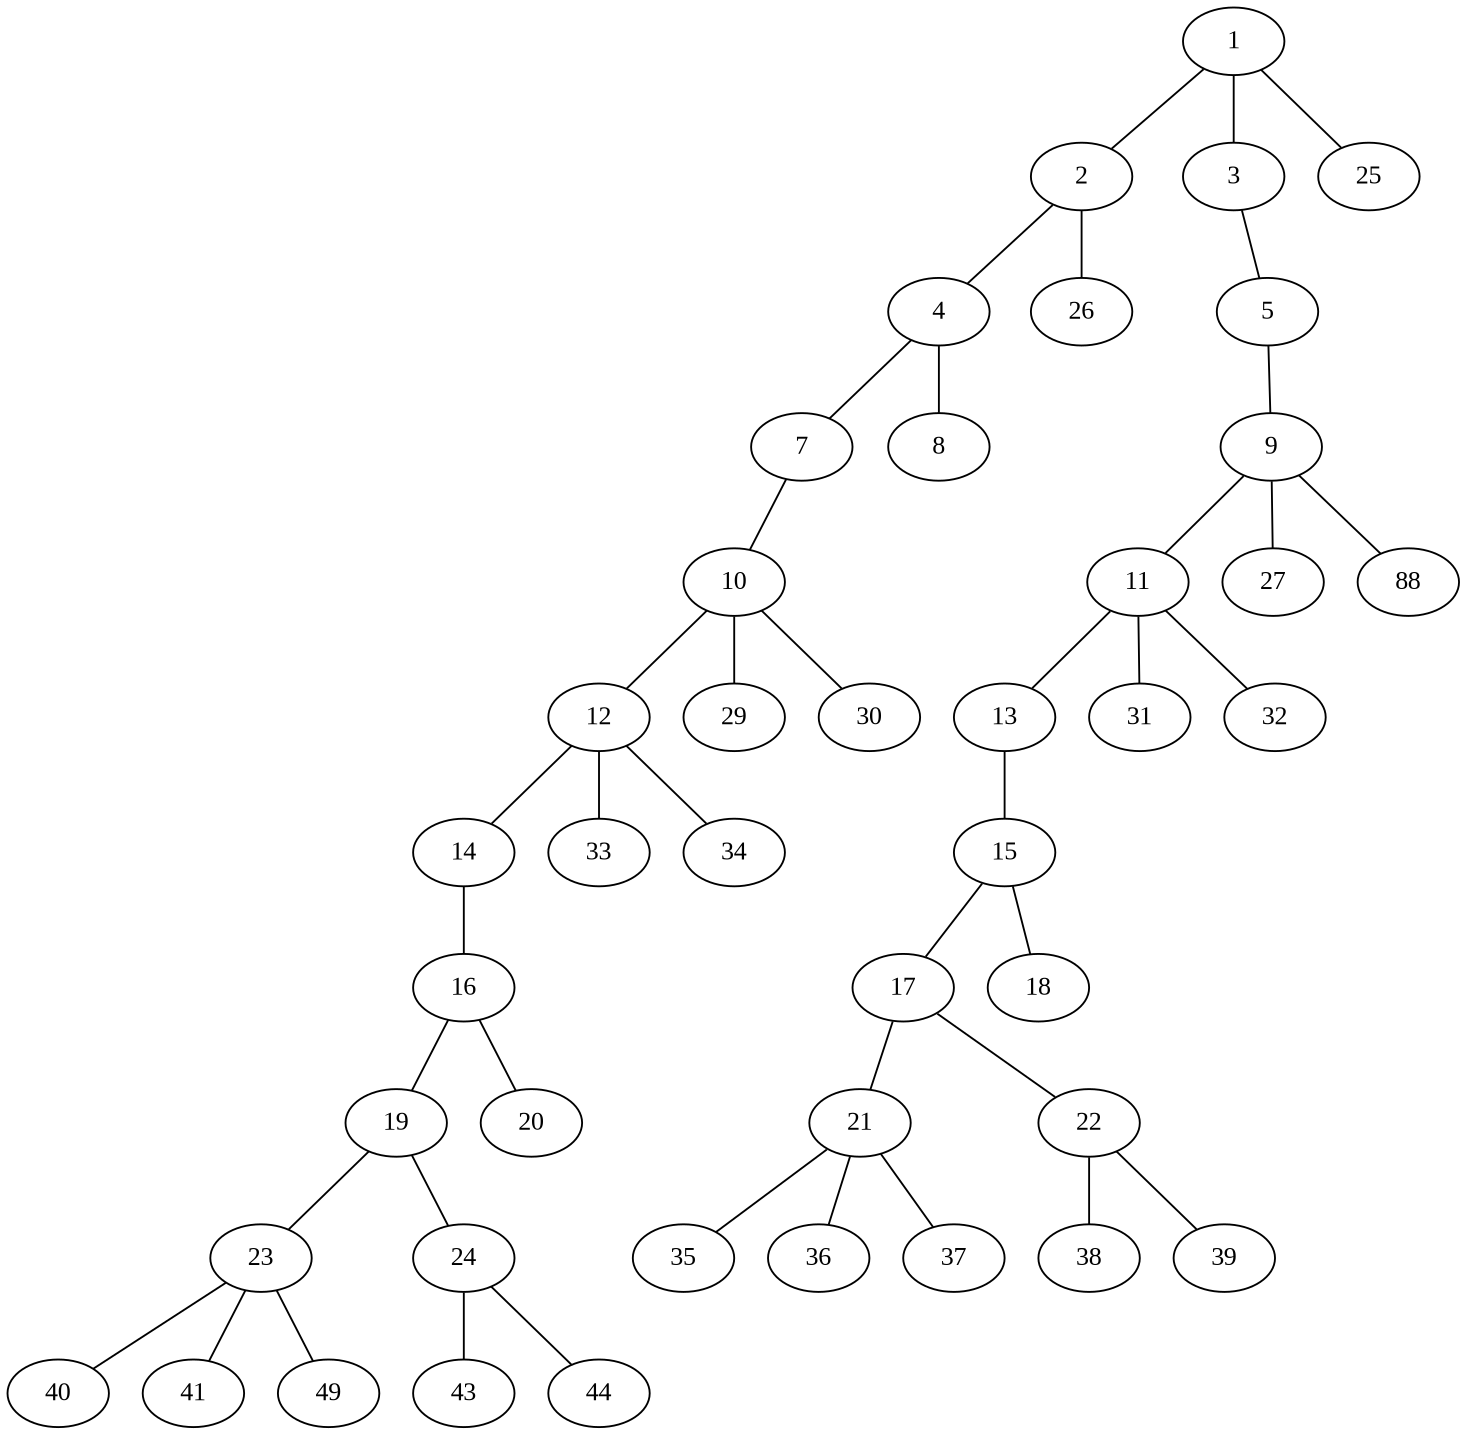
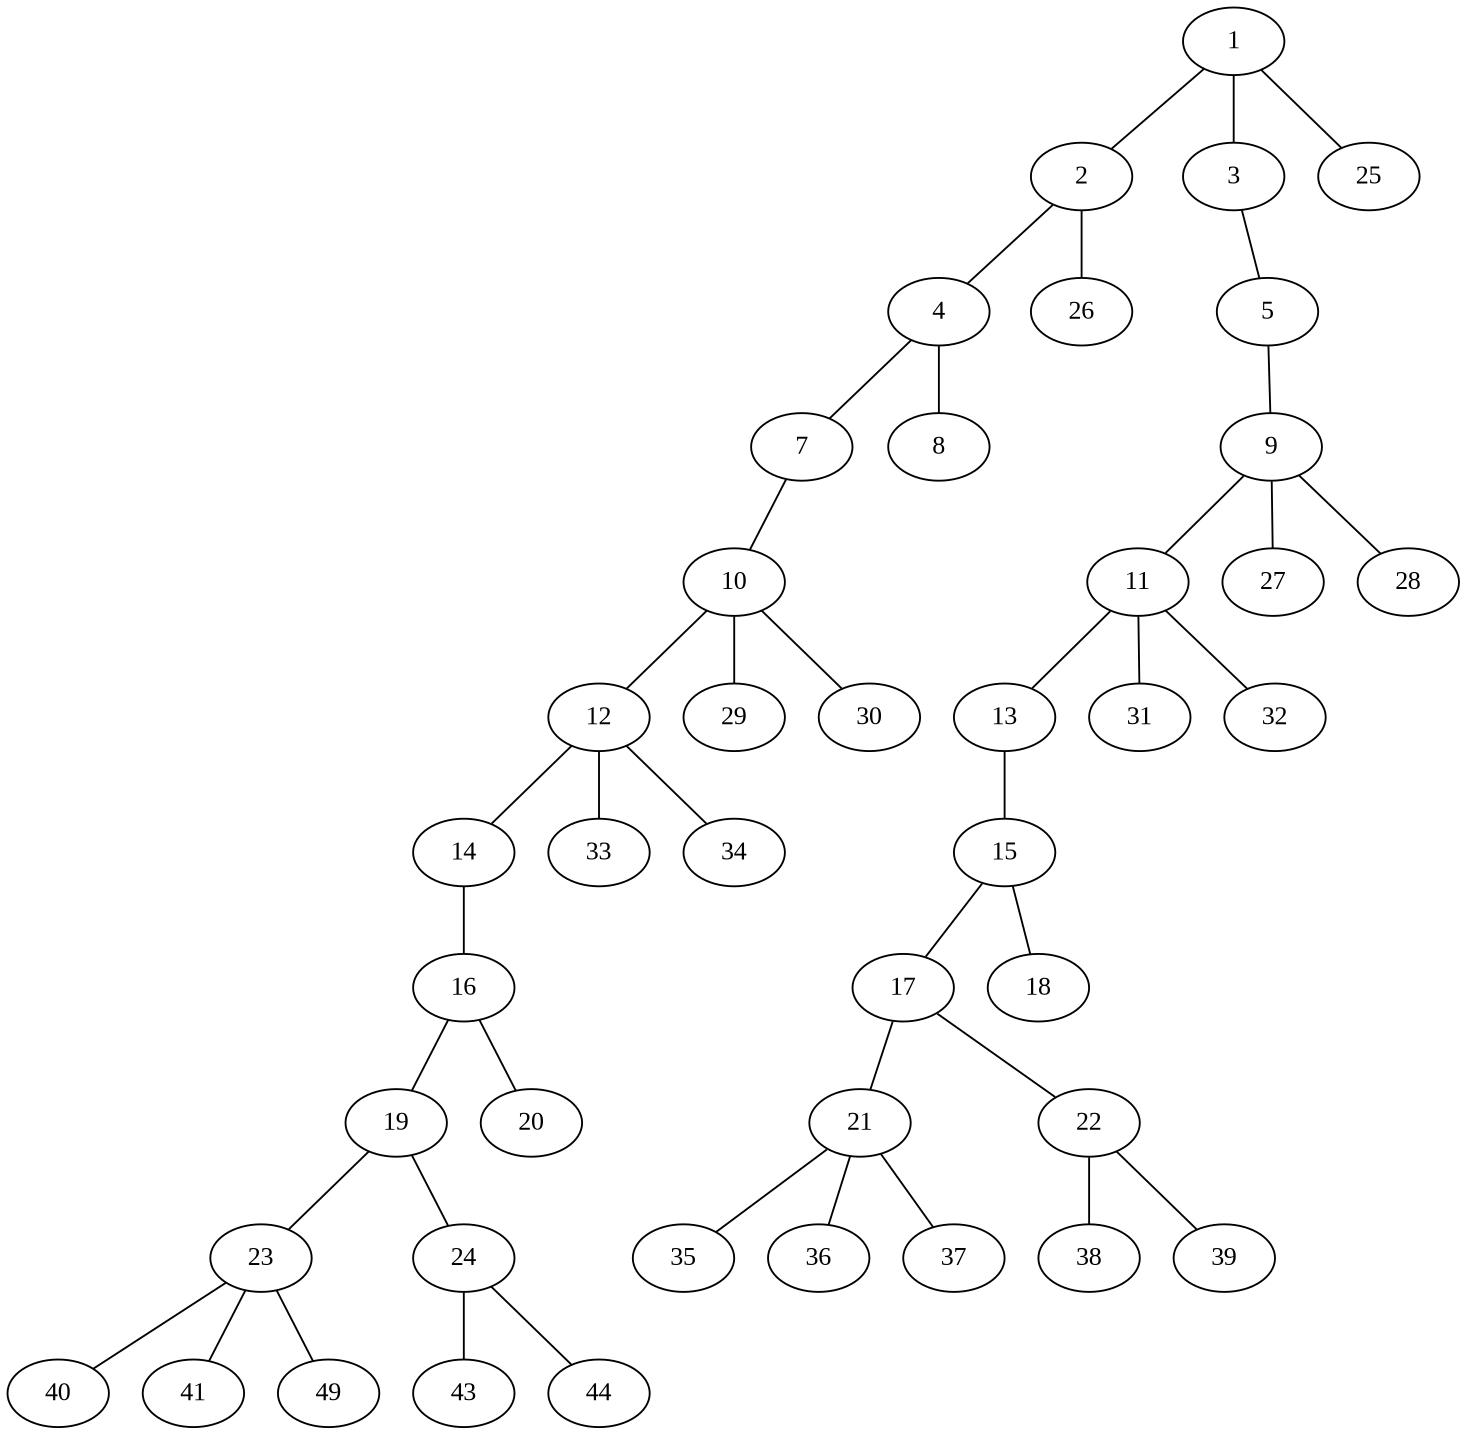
node "88": label "88" -> "28"
